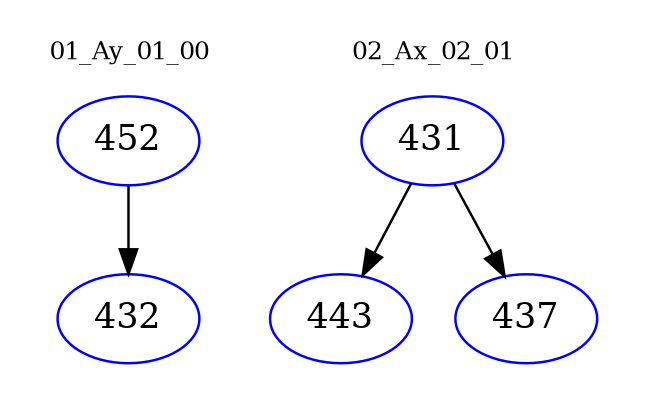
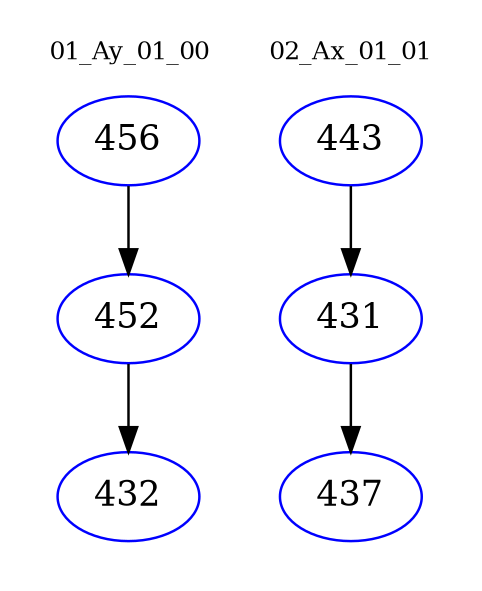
cluster "02_Ax_02_01": label "02_Ax_02_01" -> "02_Ax_01_01"
node "456": added
edge "431" -> "443": reversed
